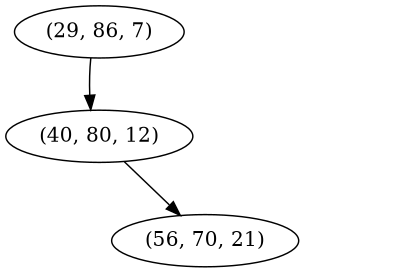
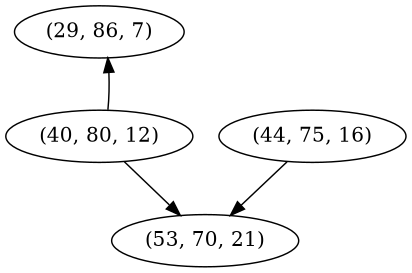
edge "(29, 86, 7)" -> "(40, 80, 12)": reversed
node "(44, 75, 16)": added
node "(56, 70, 21)": label "(56, 70, 21)" -> "(53, 70, 21)"
